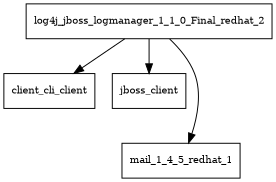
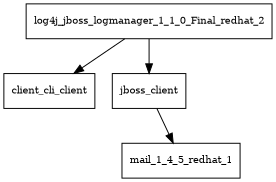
edge "log4j_jboss_logmanager_1_1_0_Final_redhat_2" -> "mail_1_4_5_redhat_1": now "jboss_client" -> "mail_1_4_5_redhat_1"
